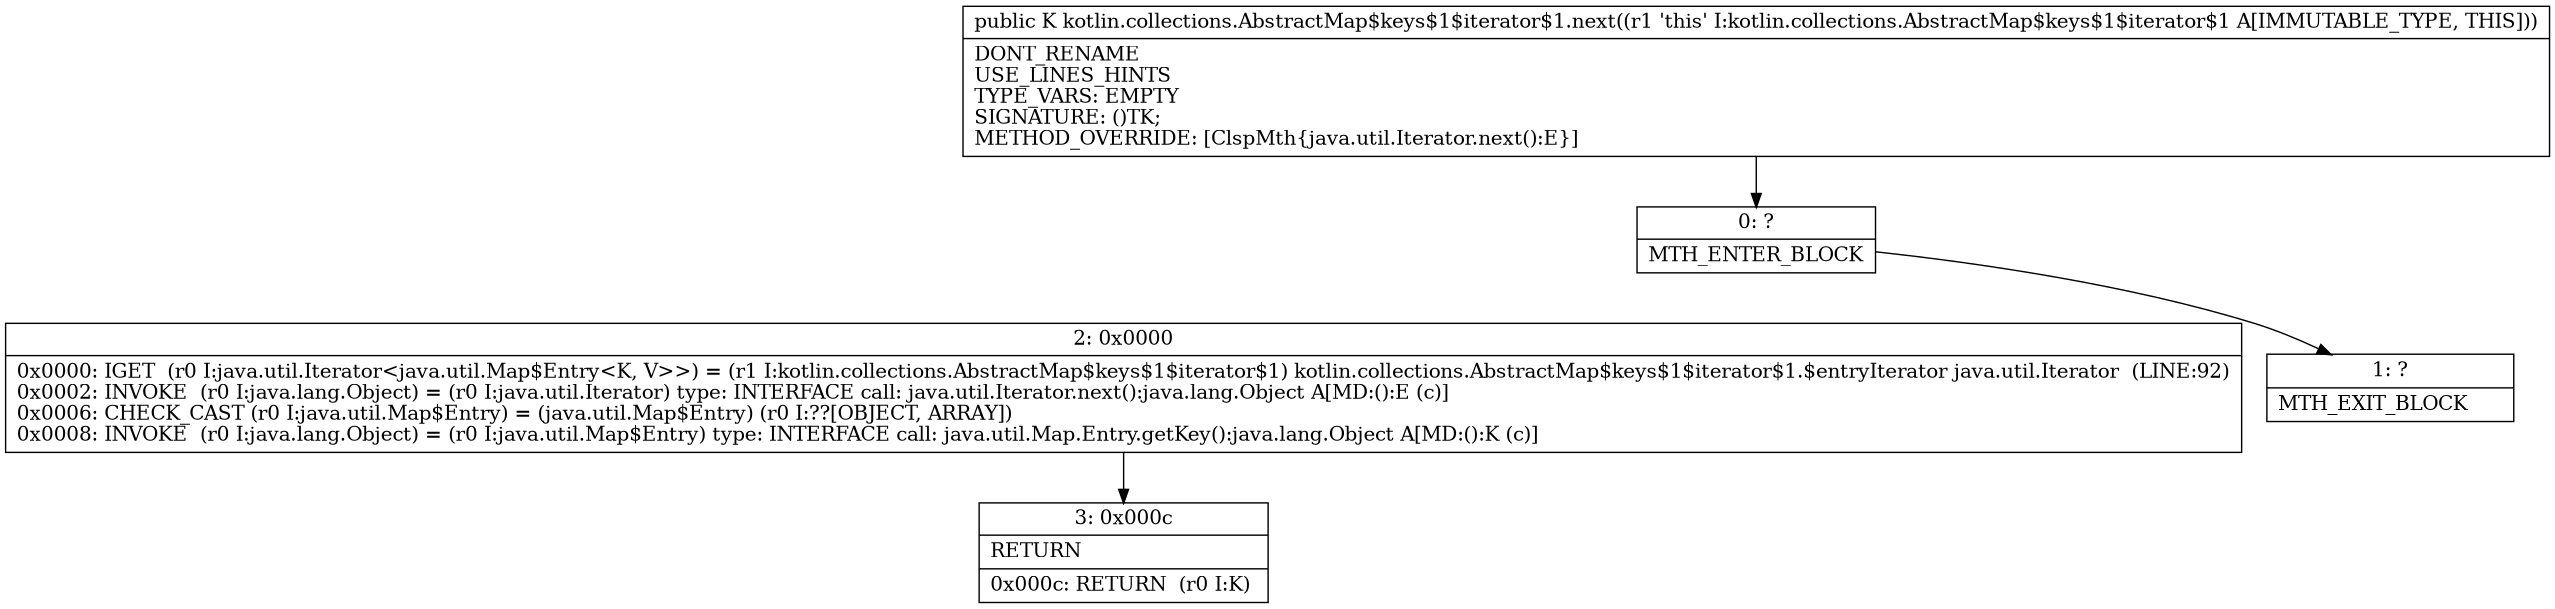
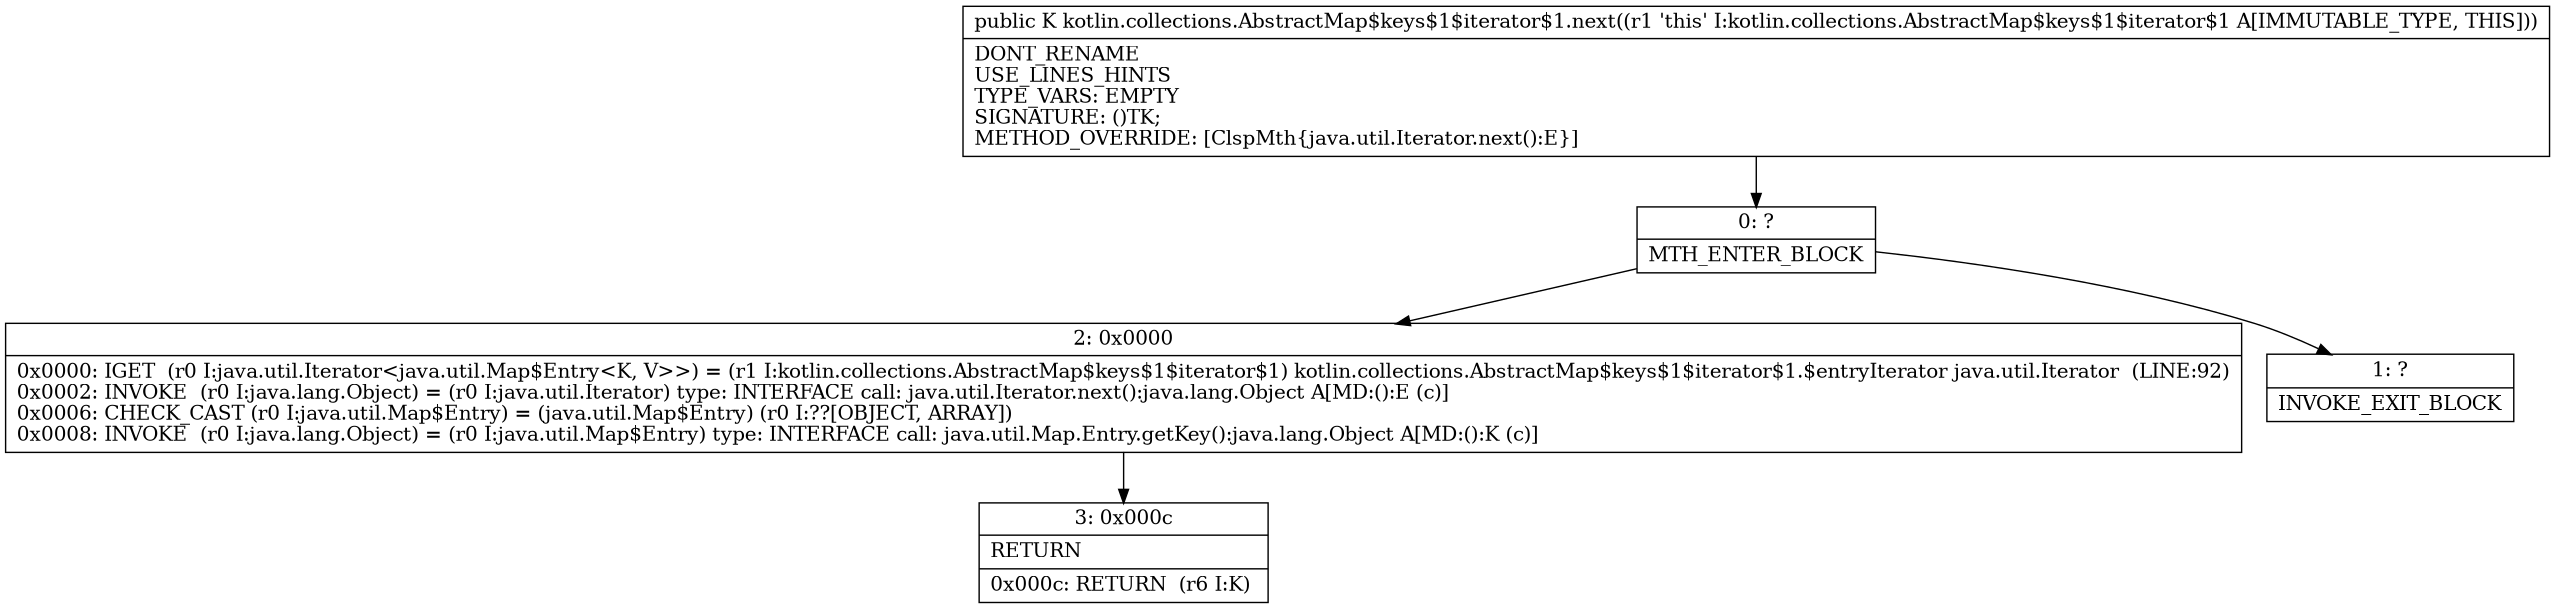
edge "0: ?" -> "2: 0x0000": added
node "1: ?": text "MTH_EXIT_BLOCK" -> "INVOKE_EXIT_BLOCK"
node "3: 0x000c": text "0x000c: RETURN  (r0 I:K)" -> "0x000c: RETURN  (r6 I:K)"
